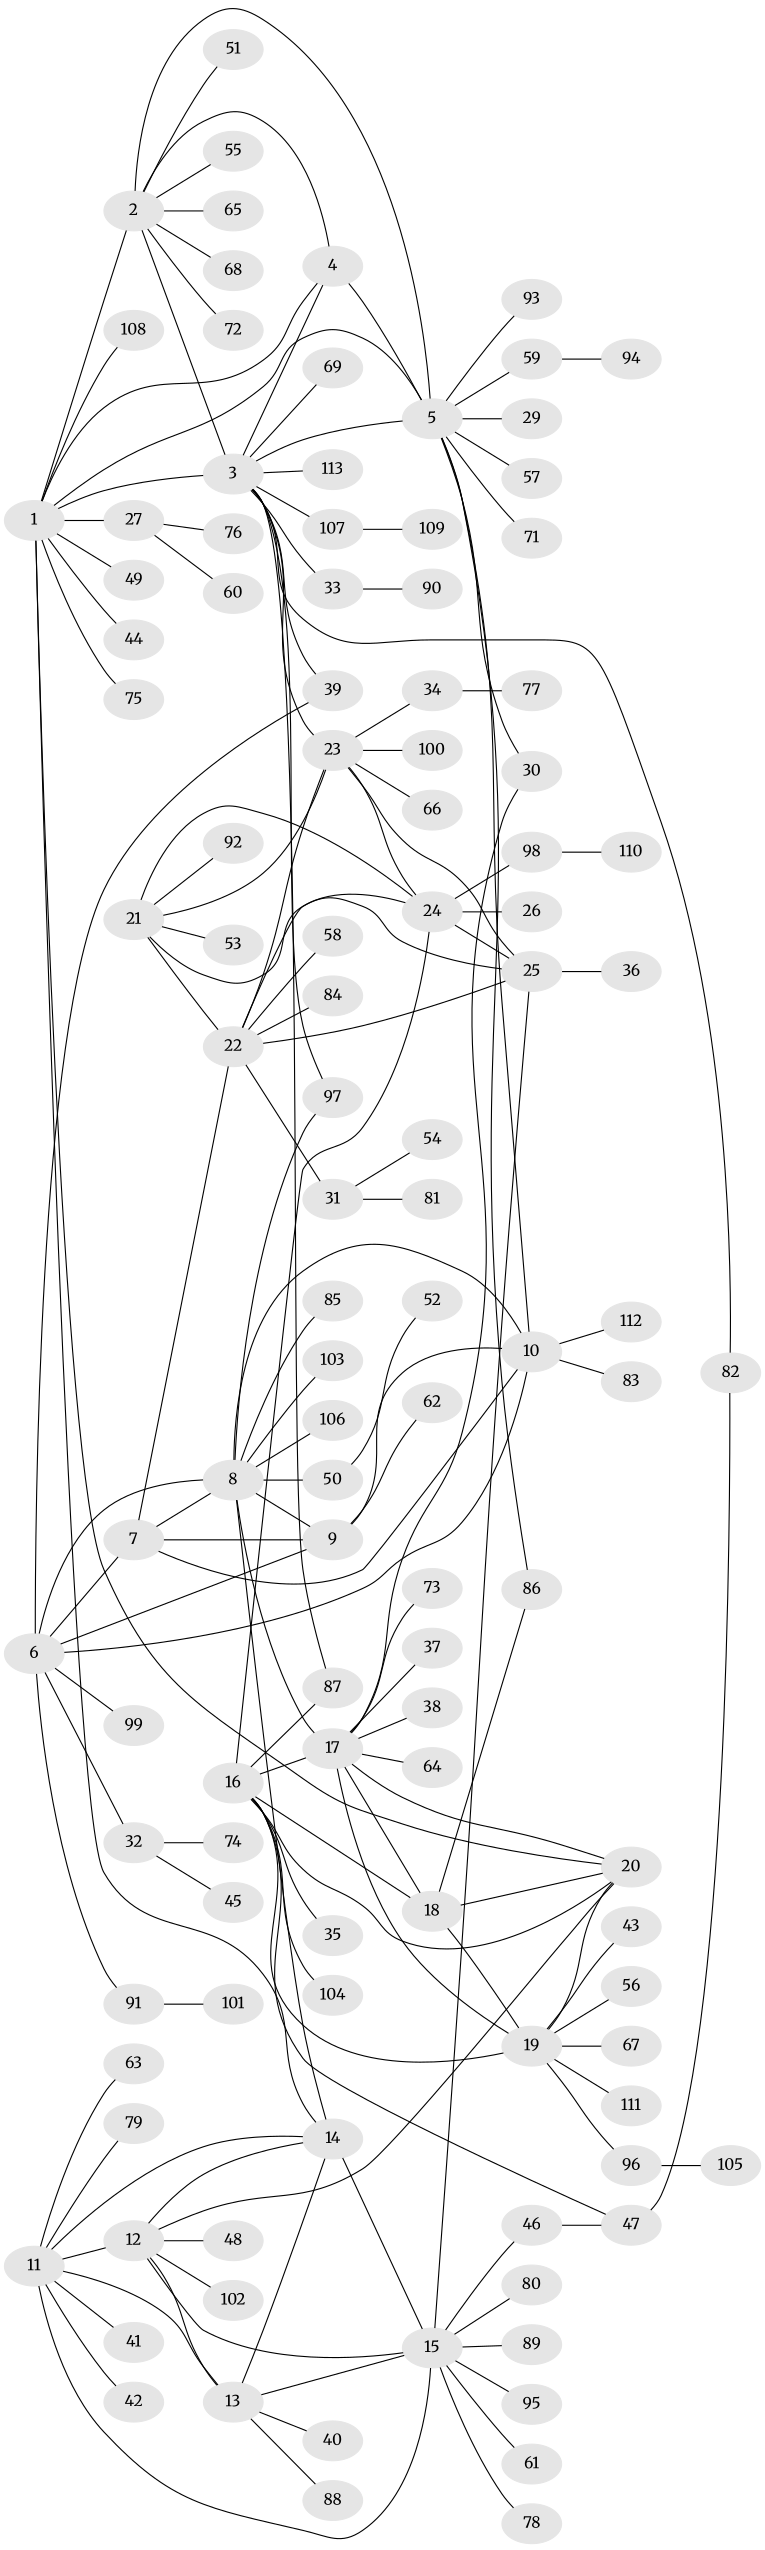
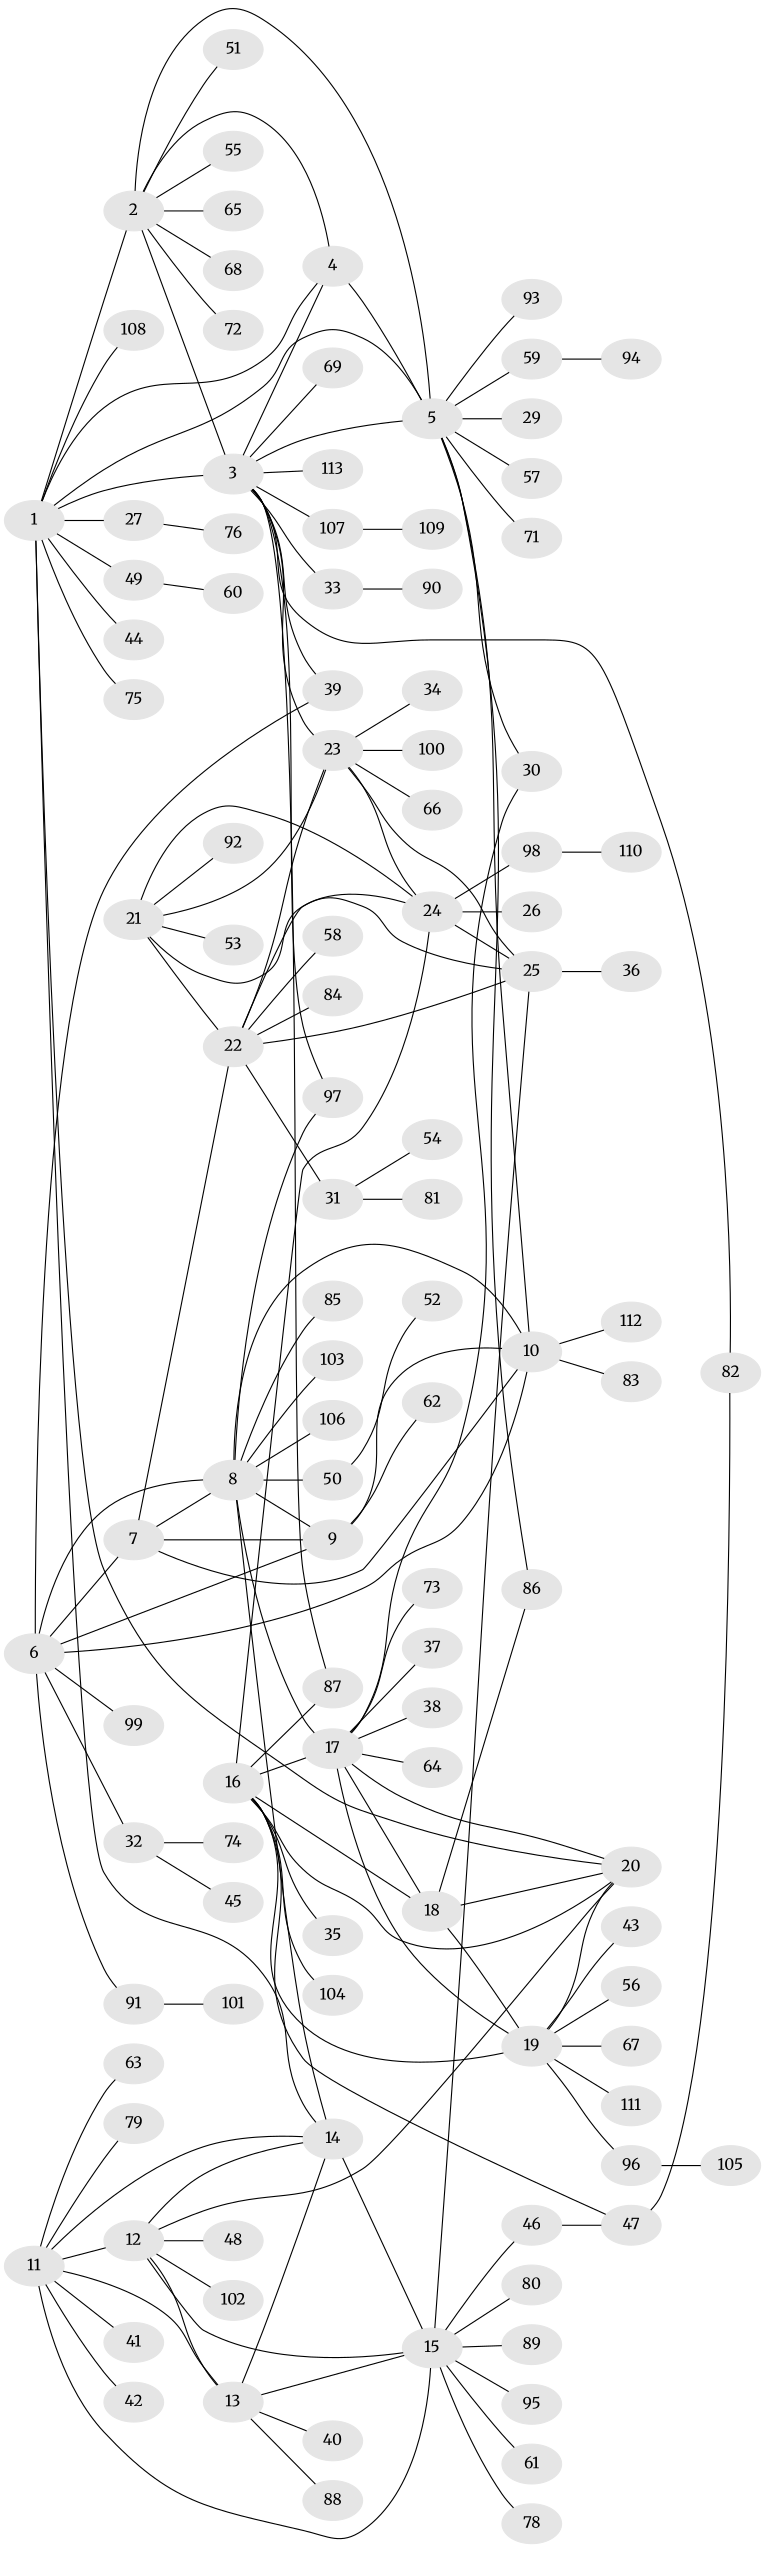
edge "27" -- "60": now "49" -- "60"
node "77": removed
